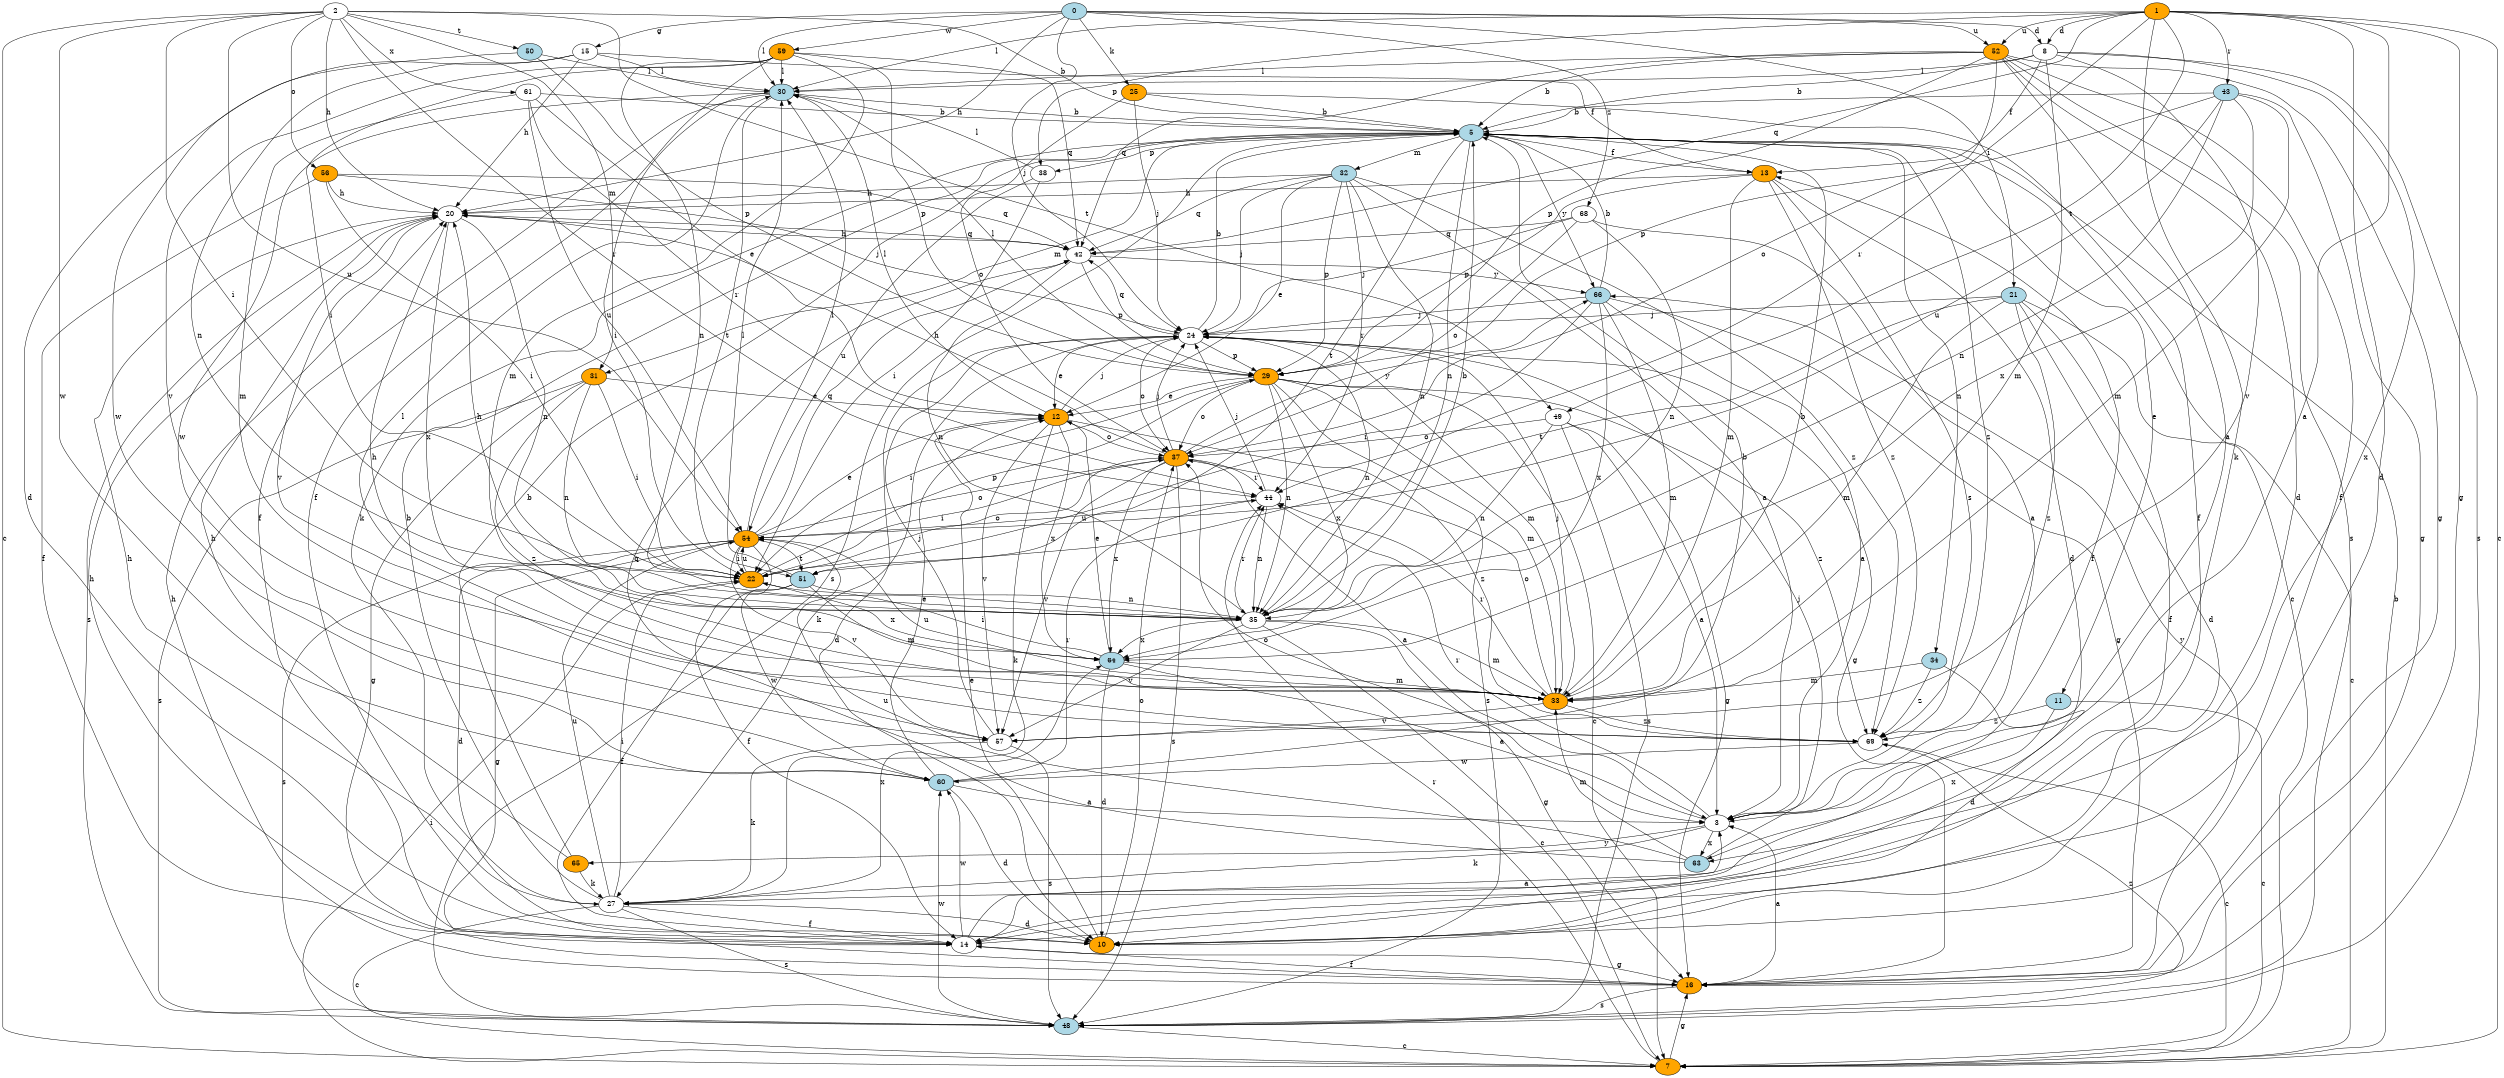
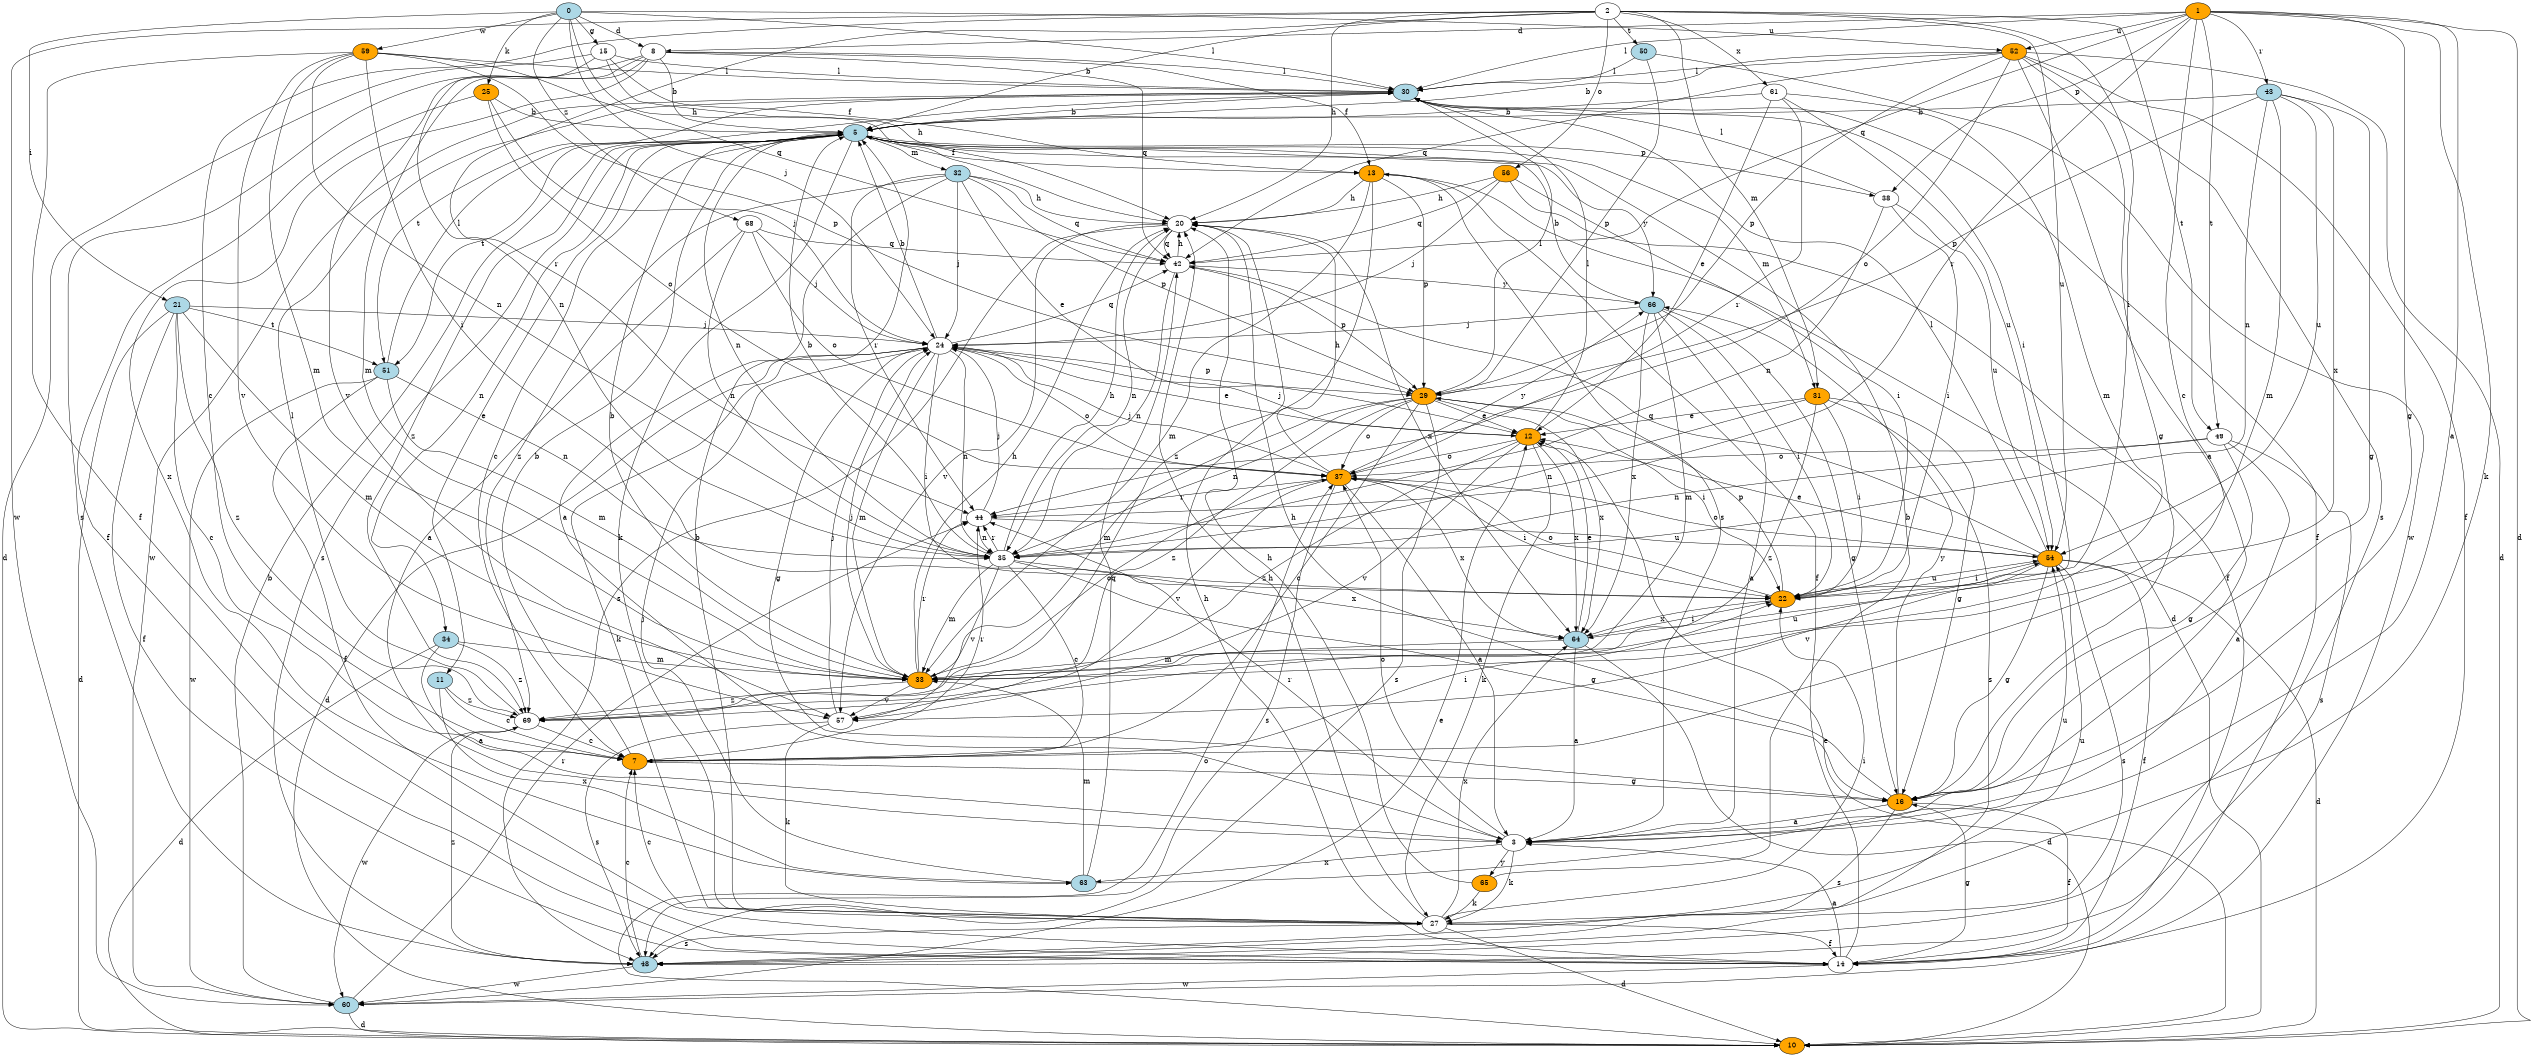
edge "8" -> "42": added, label "q"
edge "32" -> "35": now "38" -> "35"
edge "54" -> "51": removed, label "t"
edge "24" -> "22": added, label "i"
edge "60" -> "3": now "34" -> "3"
